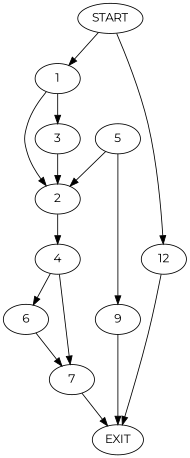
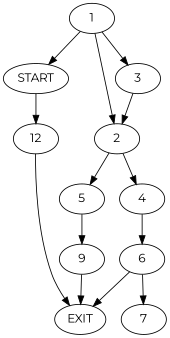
edge "START" -> "1": reversed
edge "5" -> "2": reversed
edge "4" -> "7": removed
edge "7" -> "EXIT": now "6" -> "EXIT"
